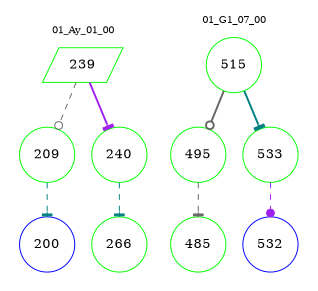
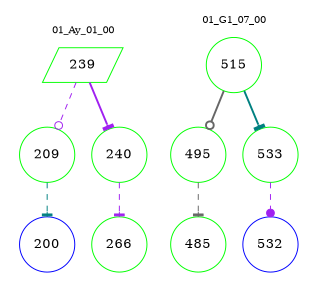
edge "239" -> "209": color gray40 -> purple
edge "240" -> "266": color teal -> purple
